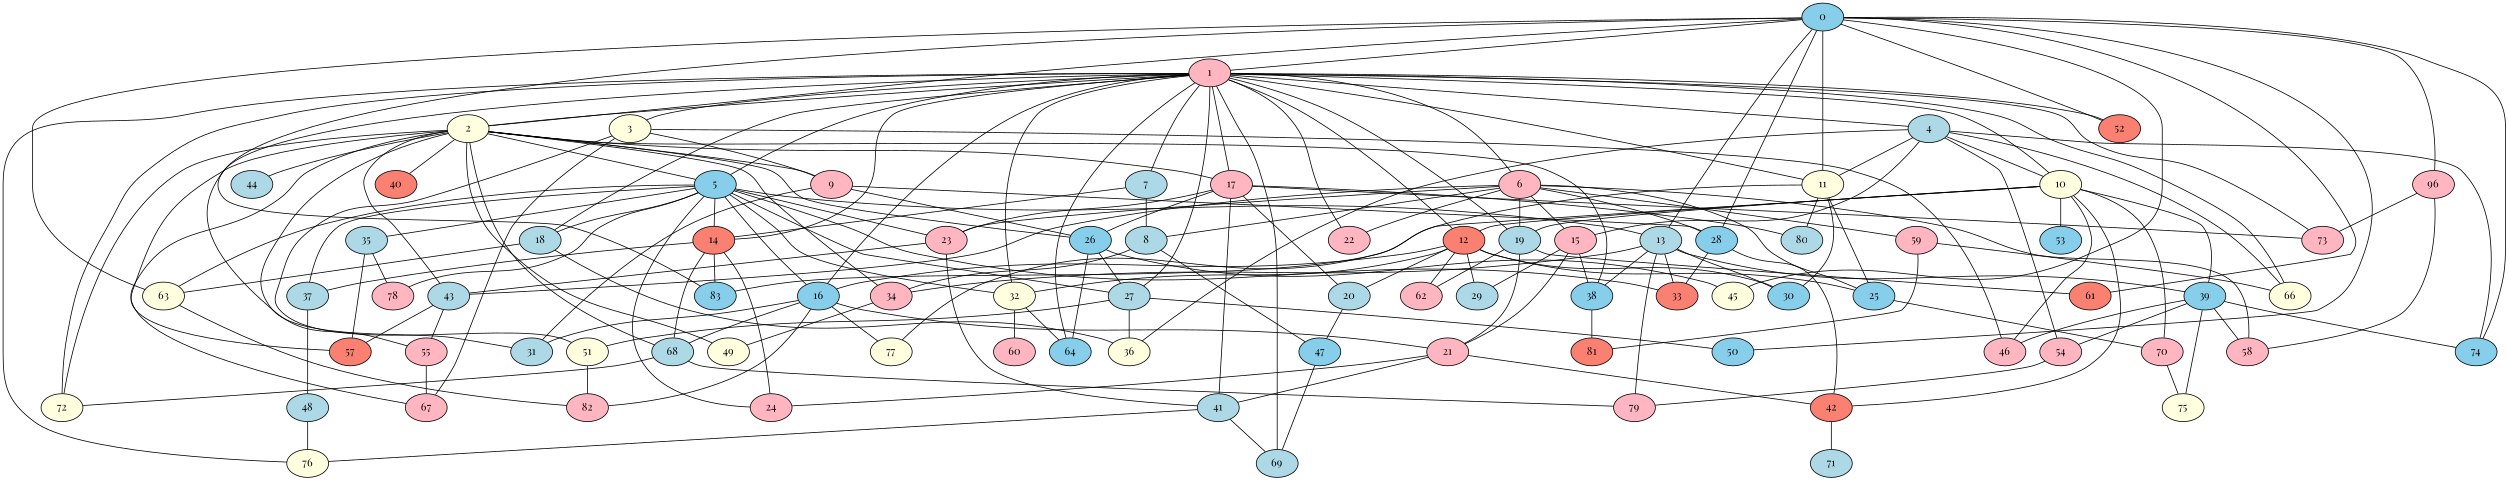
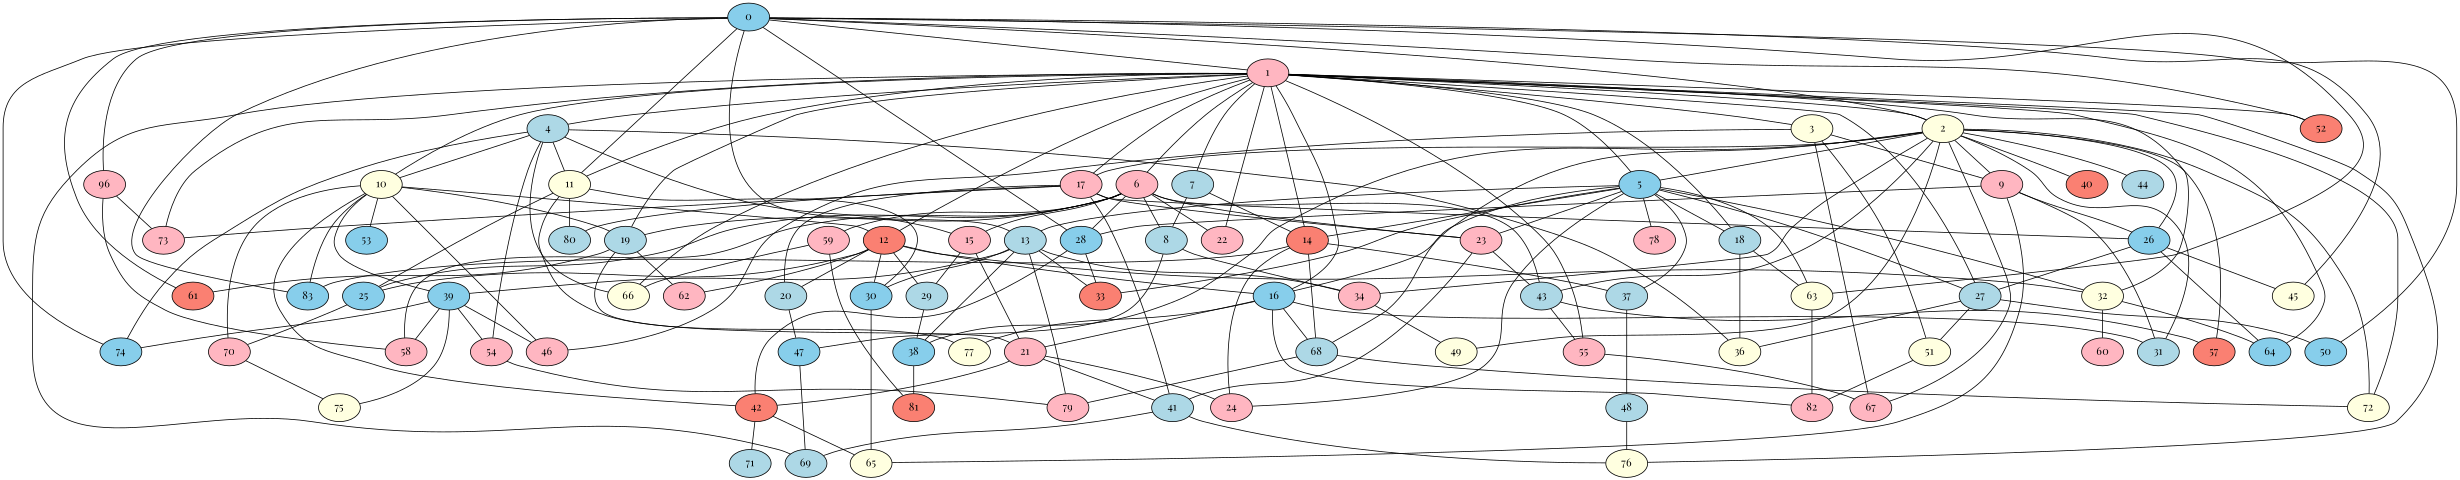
node "35": removed
edge "15" -- "38": now "29" -- "38"
node "65": added
